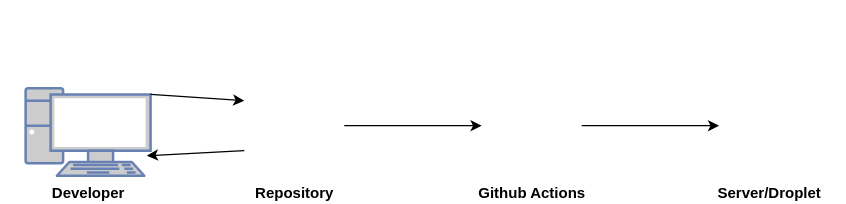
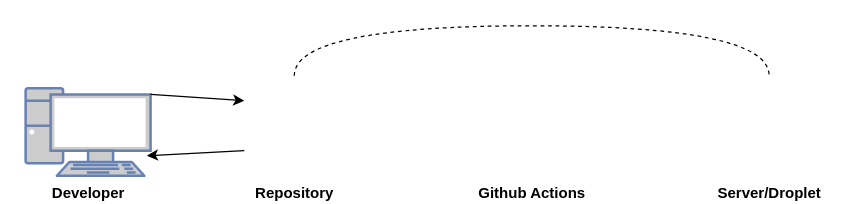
edge "Repository" -- "Server/Droplet": added
edge "Repository" -> "Github Actions": removed
edge "Github Actions" -> "Server/Droplet": removed
